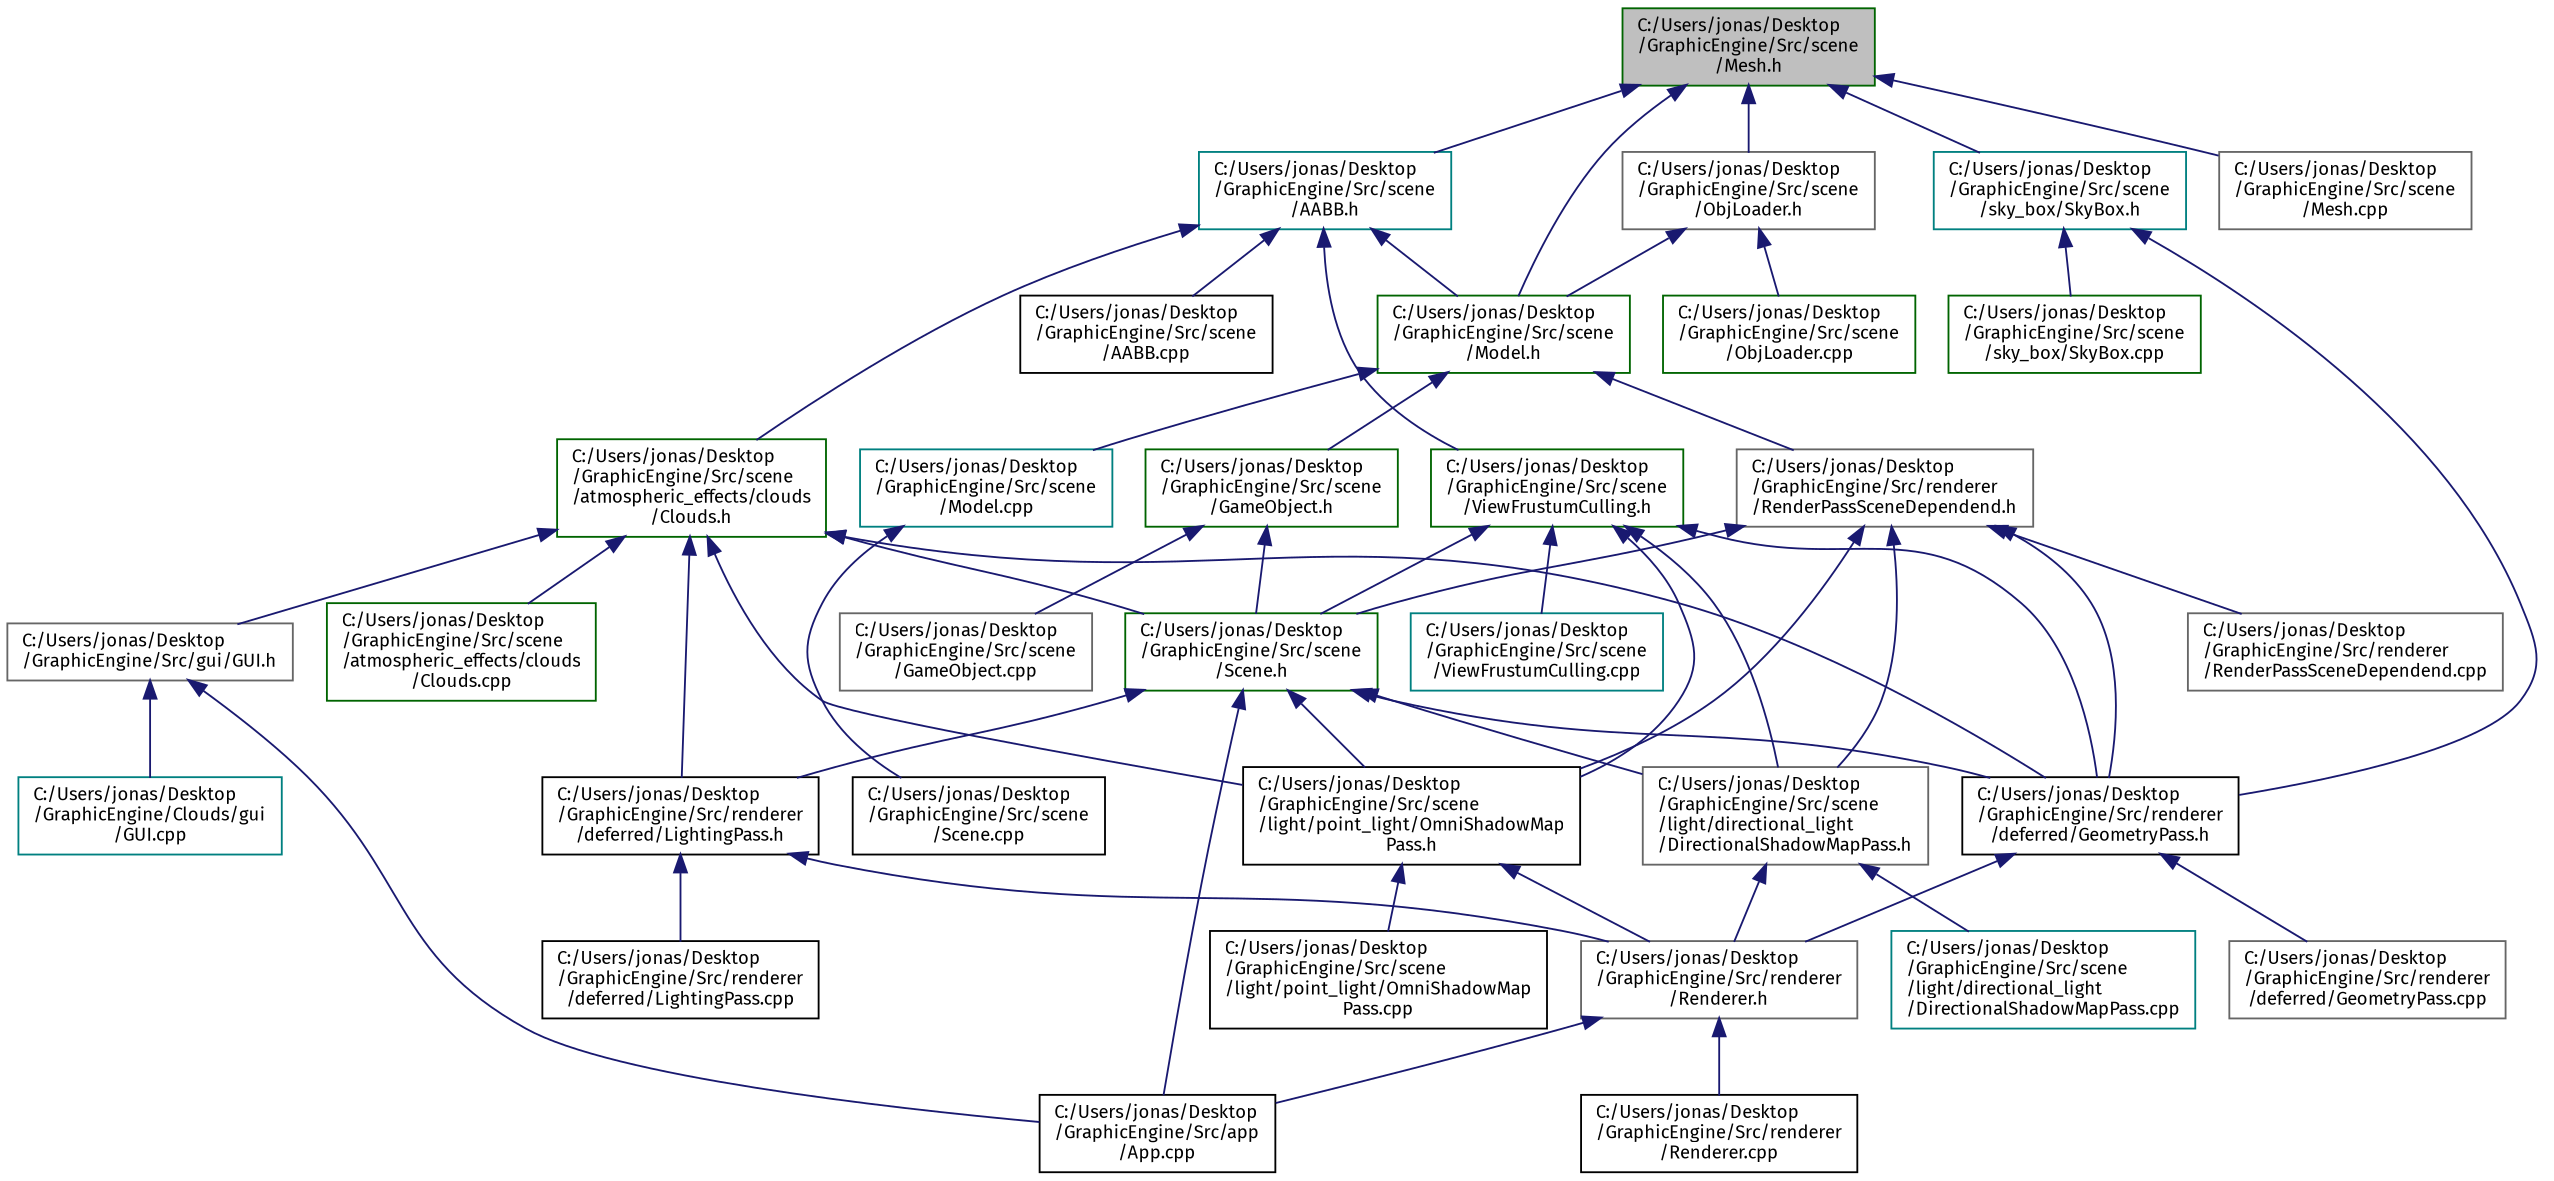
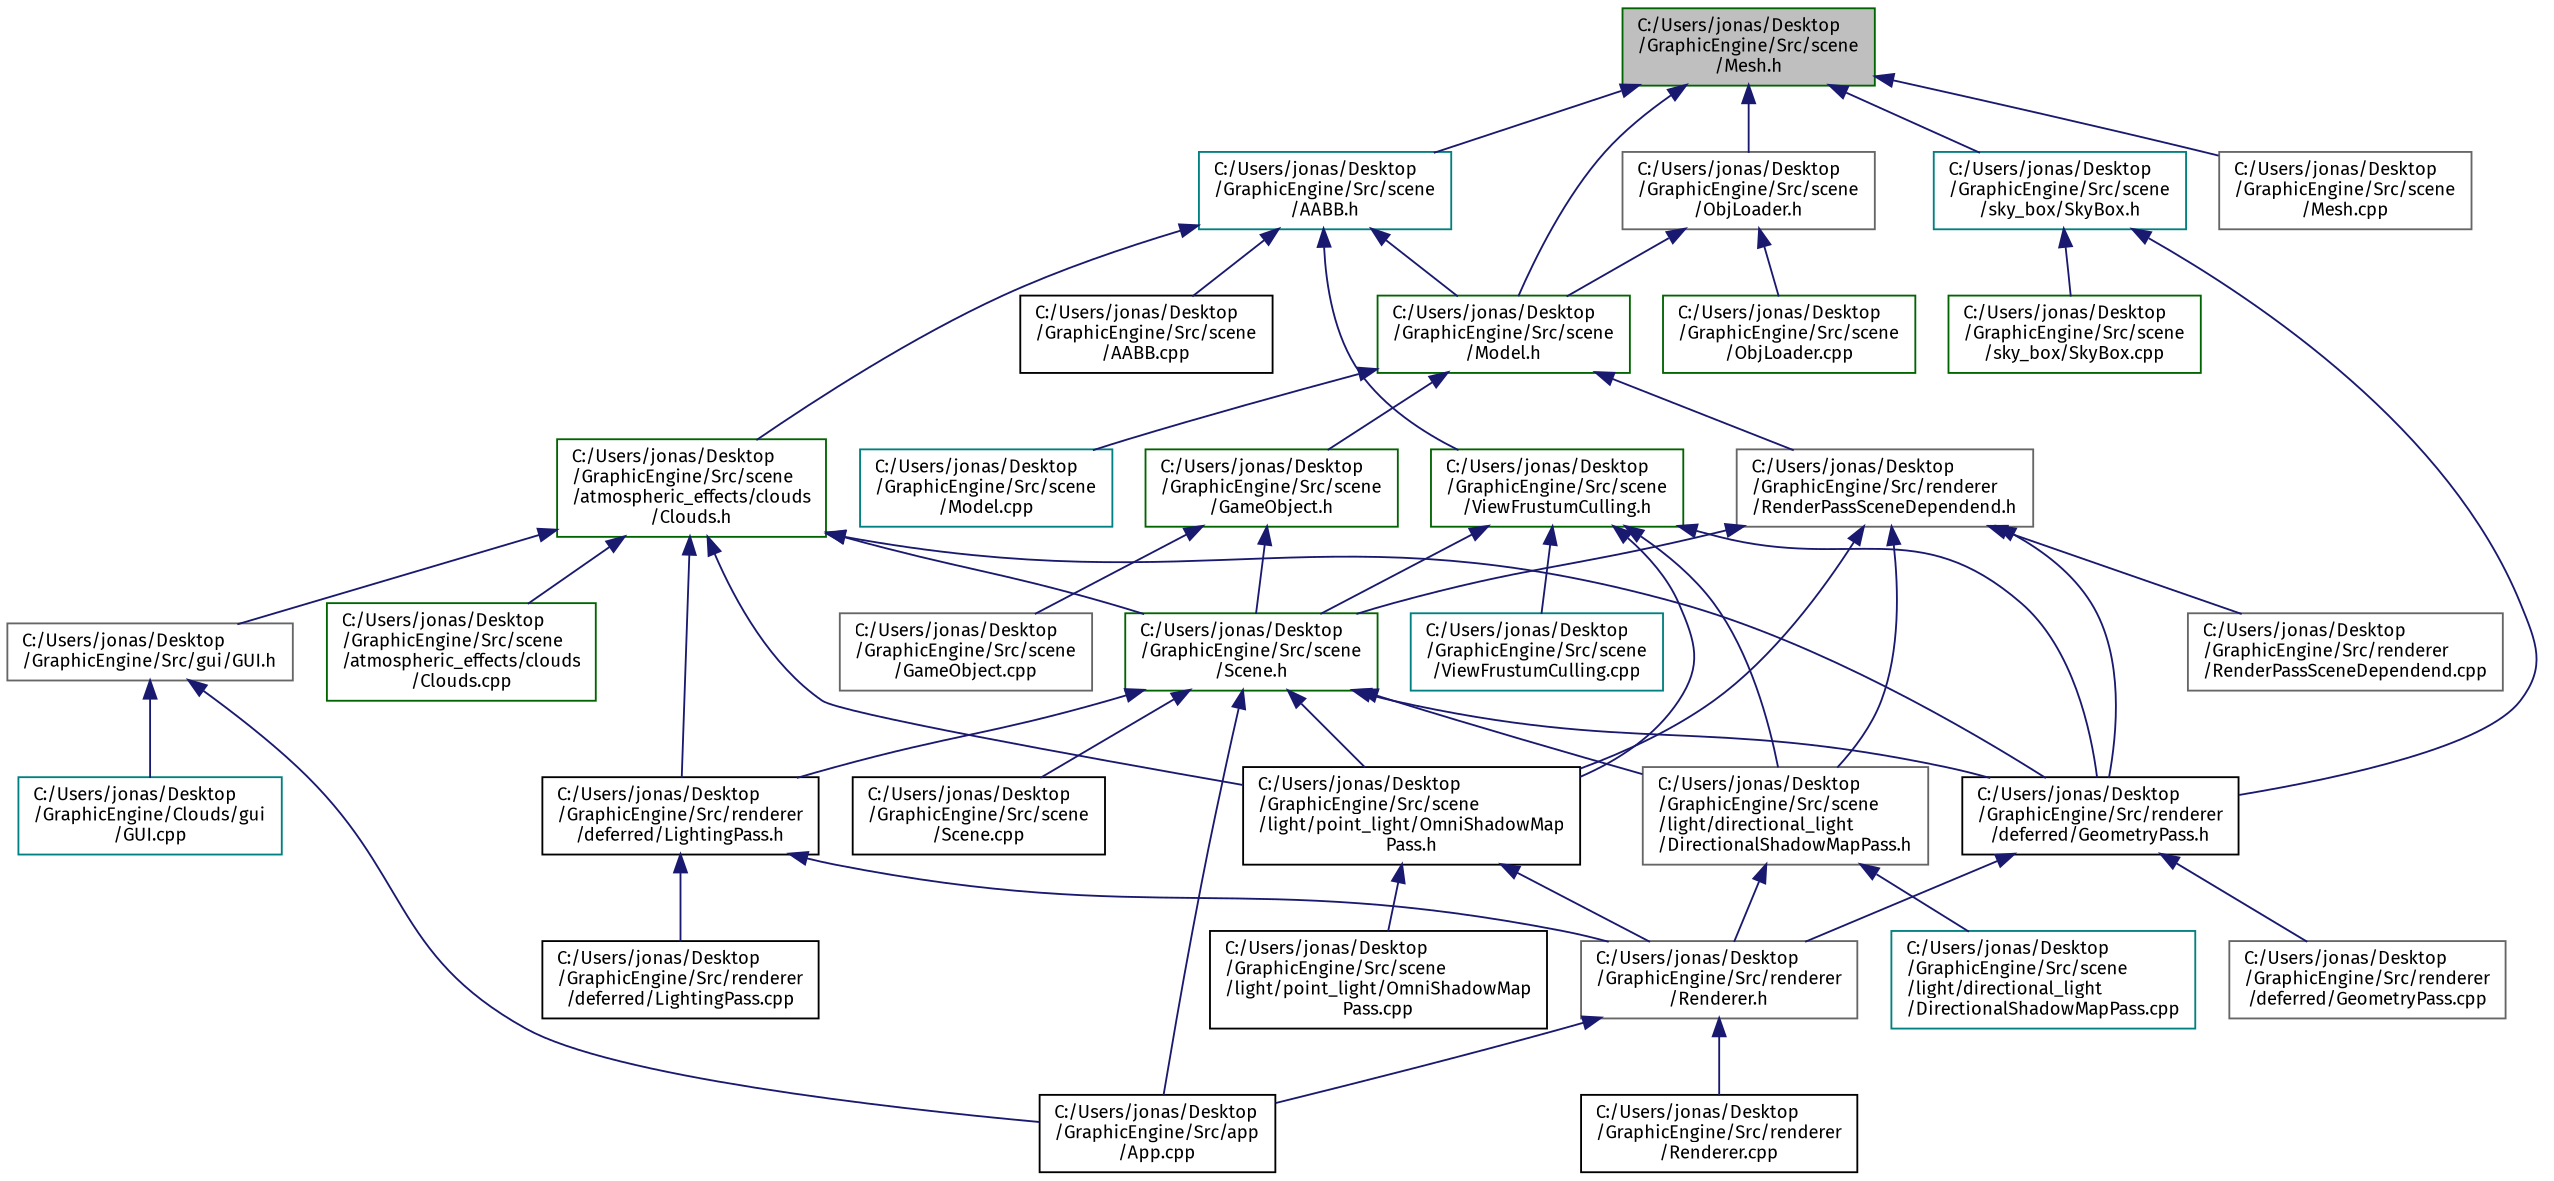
edge "C:/Users/jonas/Desktop /GraphicEngine/Src/scene /Scene.cpp" -> "C:/Users/jonas/Desktop /GraphicEngine/Src/scene /Model.cpp": now "C:/Users/jonas/Desktop /GraphicEngine/Src/scene /Scene.cpp" -> "C:/Users/jonas/Desktop /GraphicEngine/Src/scene /Scene.h"
